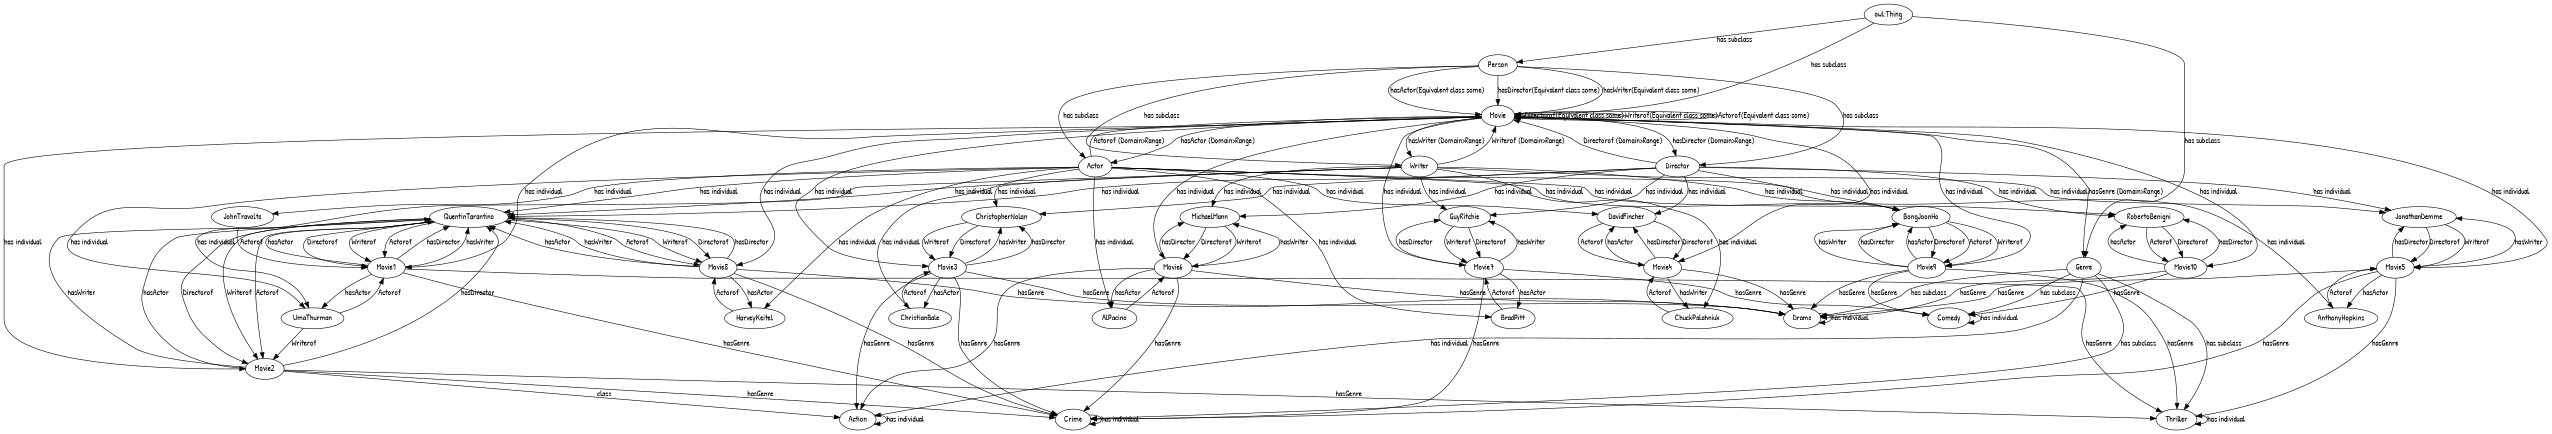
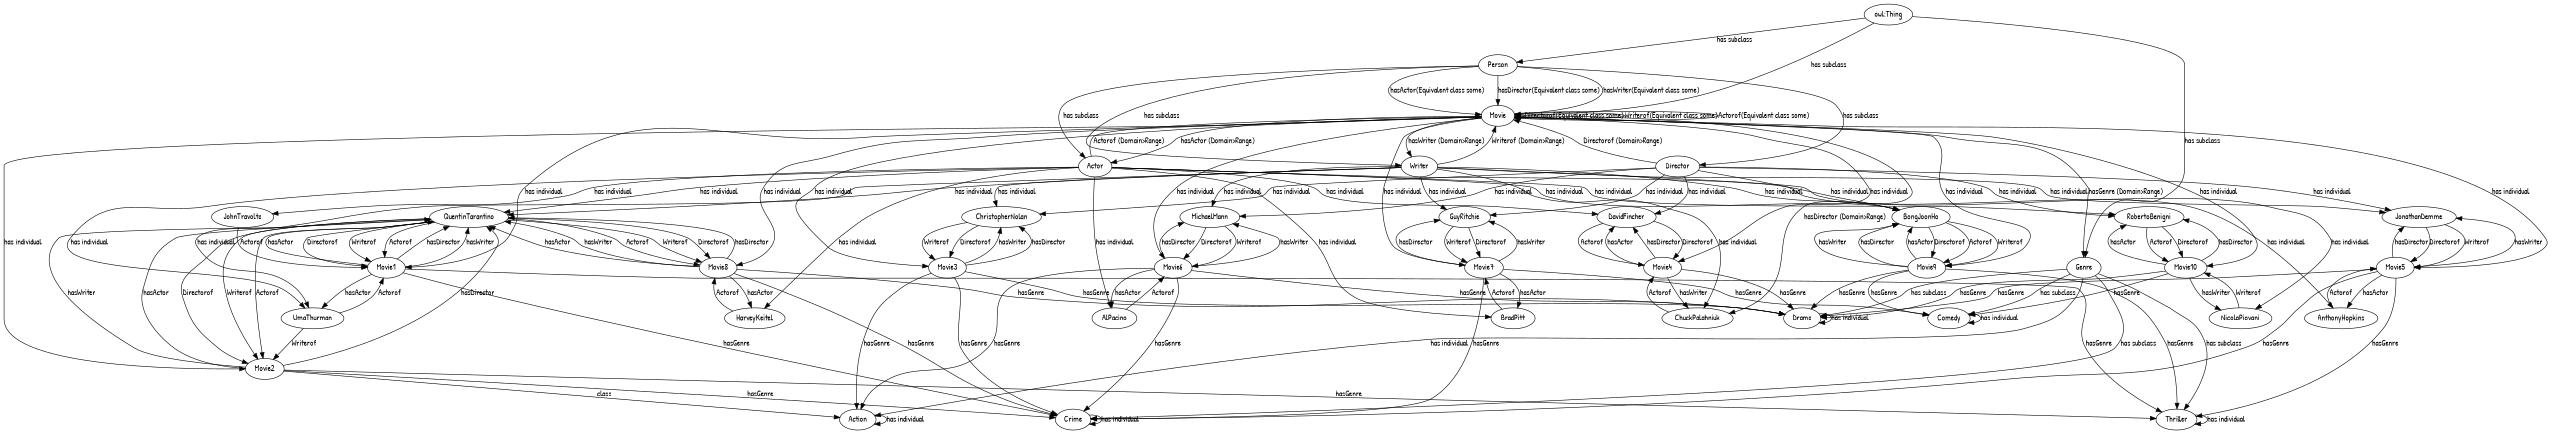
edge "Movie" -> "Director": now "Movie" -> "ChuckPalahniuk"
edge "Director" -> "QuentinTarantino": removed, label "has individual"
node "ChristianBale": removed
node "NicolaPiovani": added
